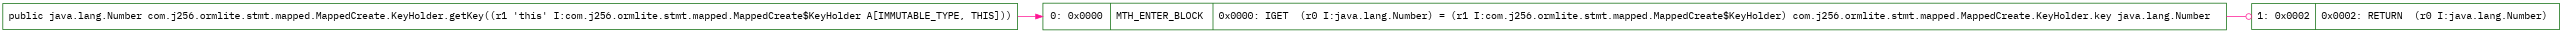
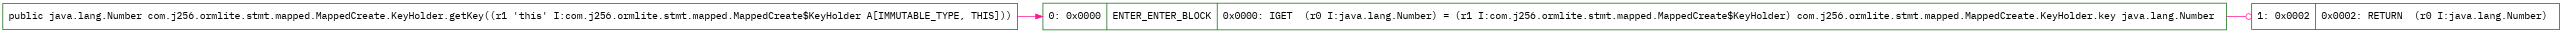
node "0: 0x0000": text "MTH_ENTER_BLOCK" -> "ENTER_ENTER_BLOCK"
